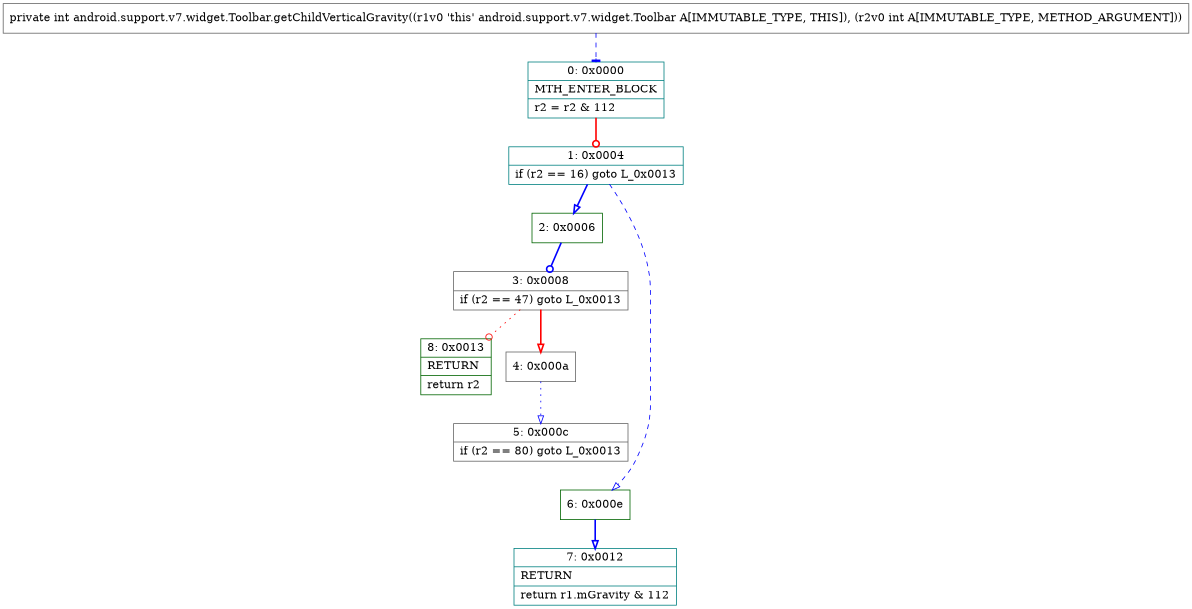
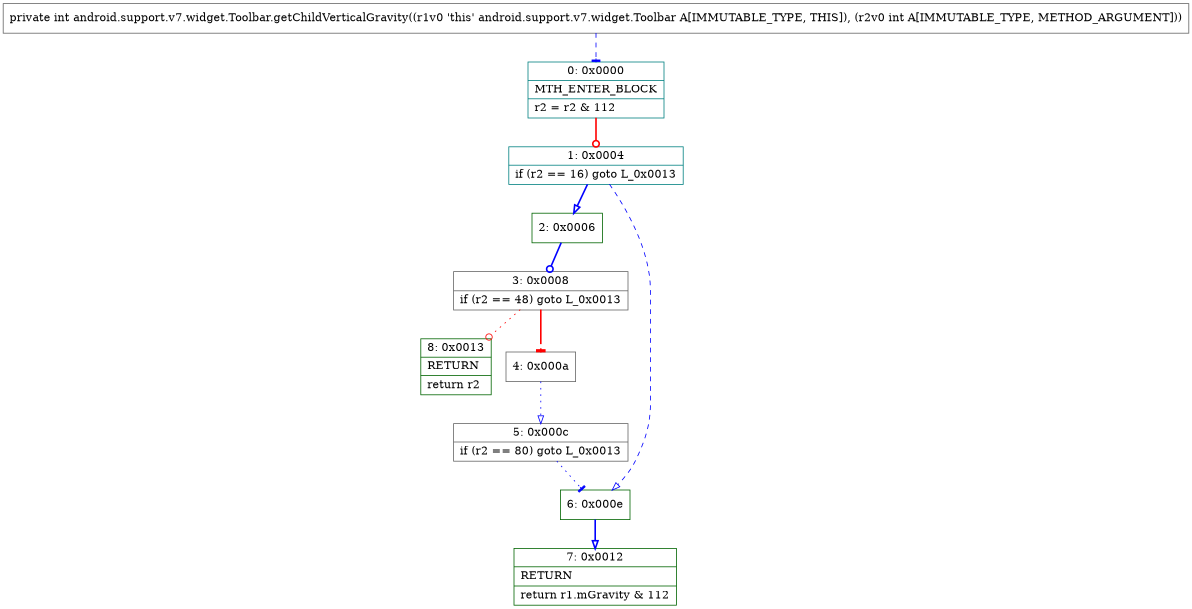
node "3: 0x0008": text "if (r2 == 47) goto L_0x0013" -> "if (r2 == 48) goto L_0x0013"
edge "3: 0x0008" -> "4: 0x000a": arrowhead onormal -> tee
edge "5: 0x000c" -> "6: 0x000e": added
node "7: 0x0012": color teal -> darkgreen
